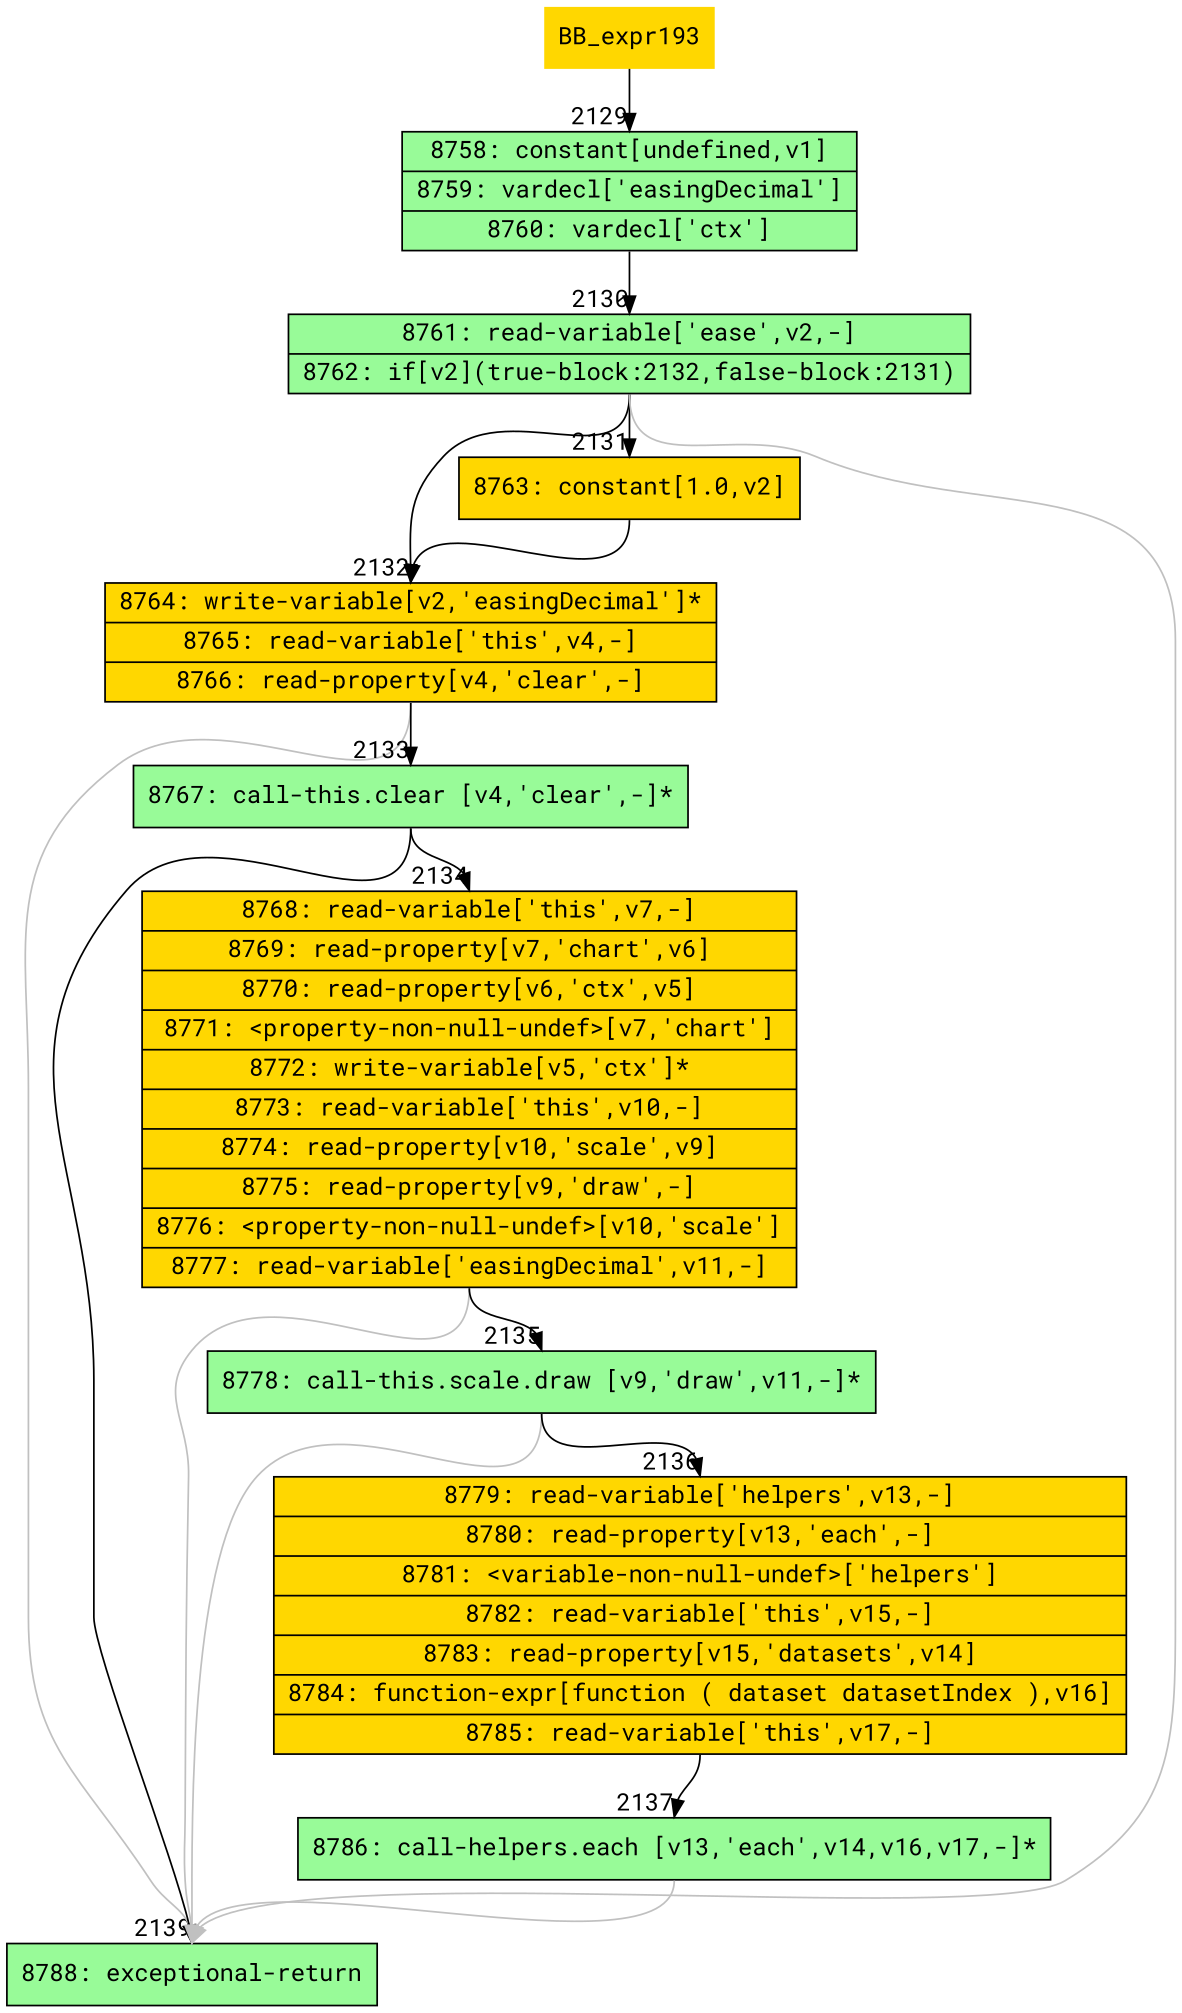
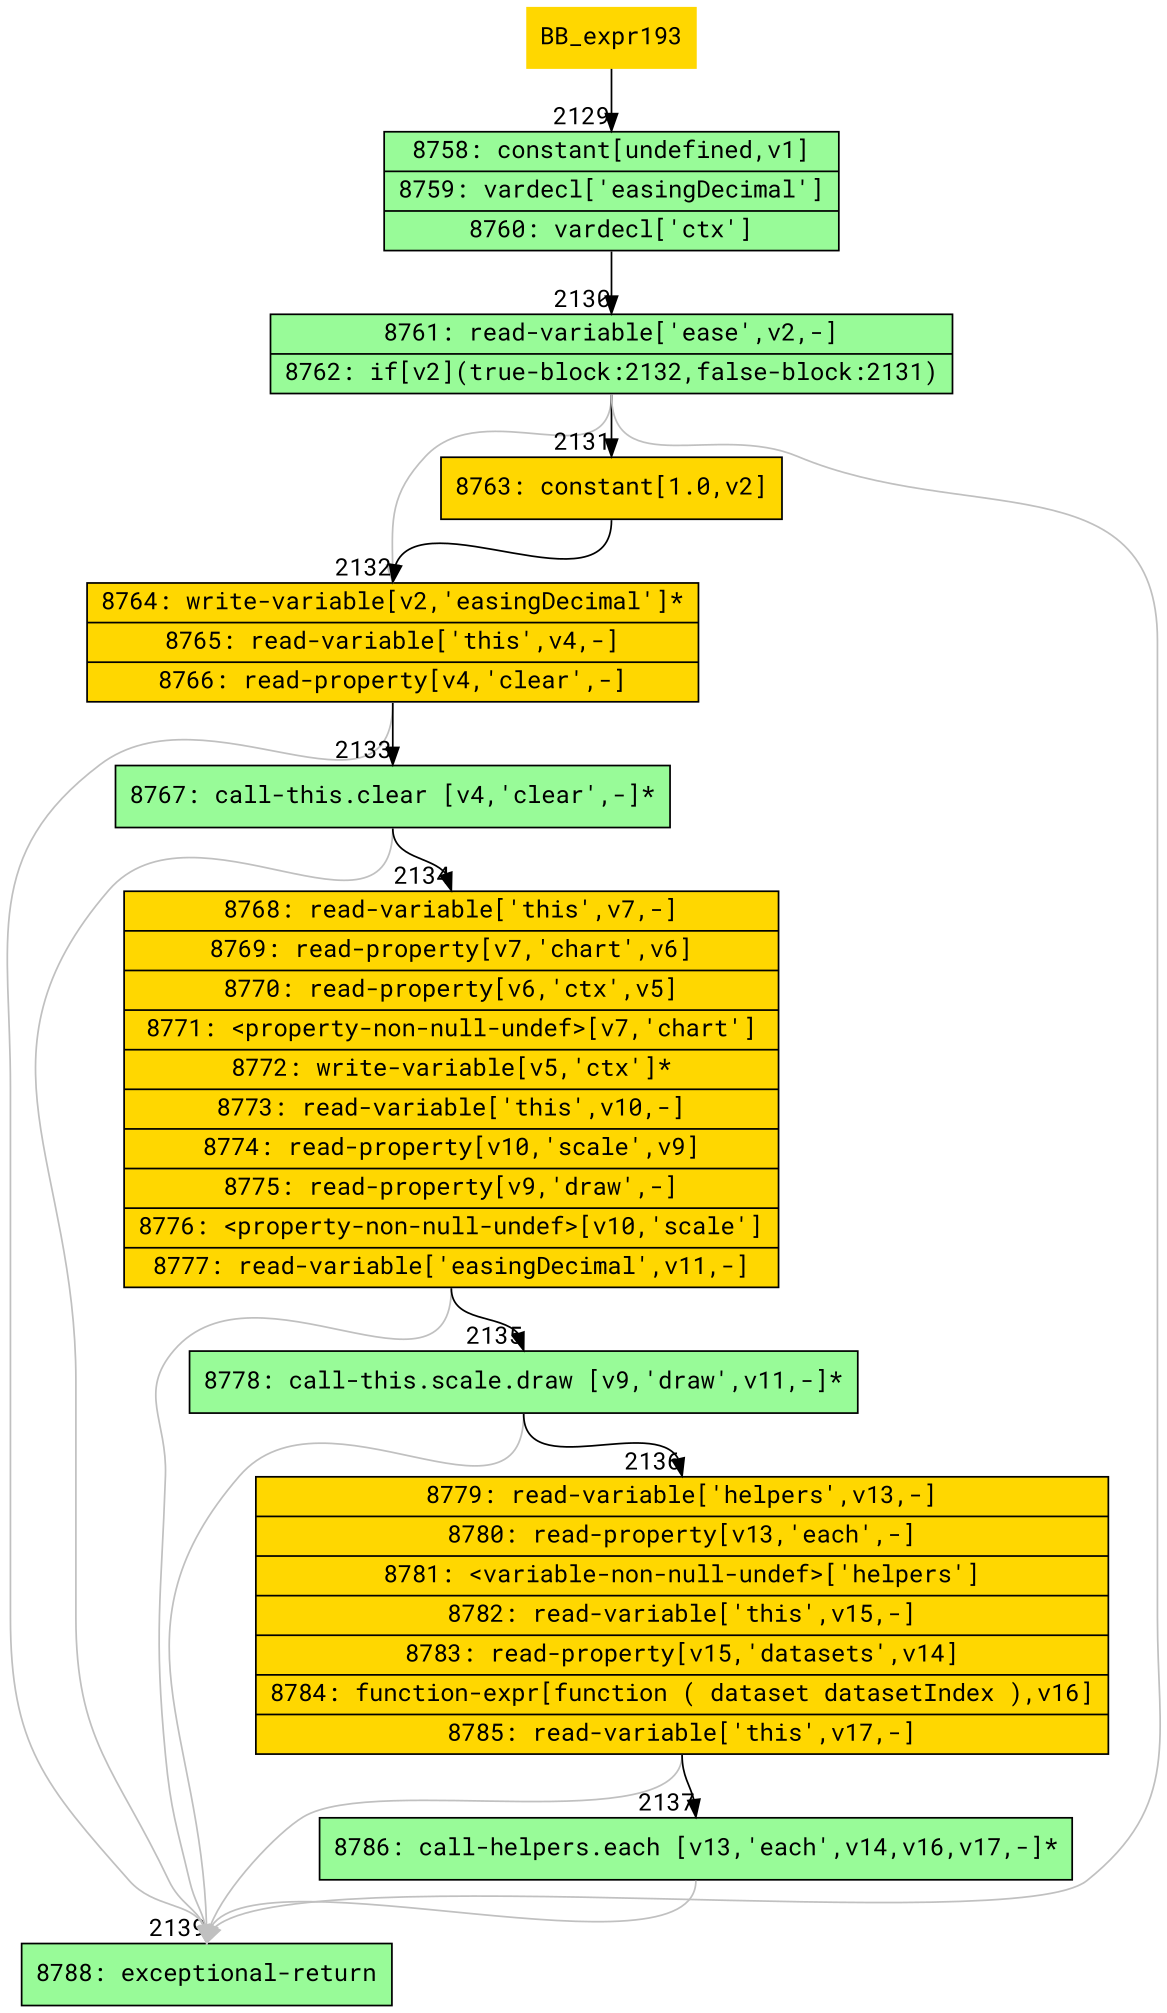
edge "8761: read-variable['ease',v2,-]" -> "8764: write-variable[v2,'easingDecimal']*": color black -> gray
edge "8767: call-this.clear [v4,'clear',-]*" -> "8788: exceptional-return": color black -> gray
edge "8779: read-variable['helpers',v13,-]" -> "8788: exceptional-return": added
